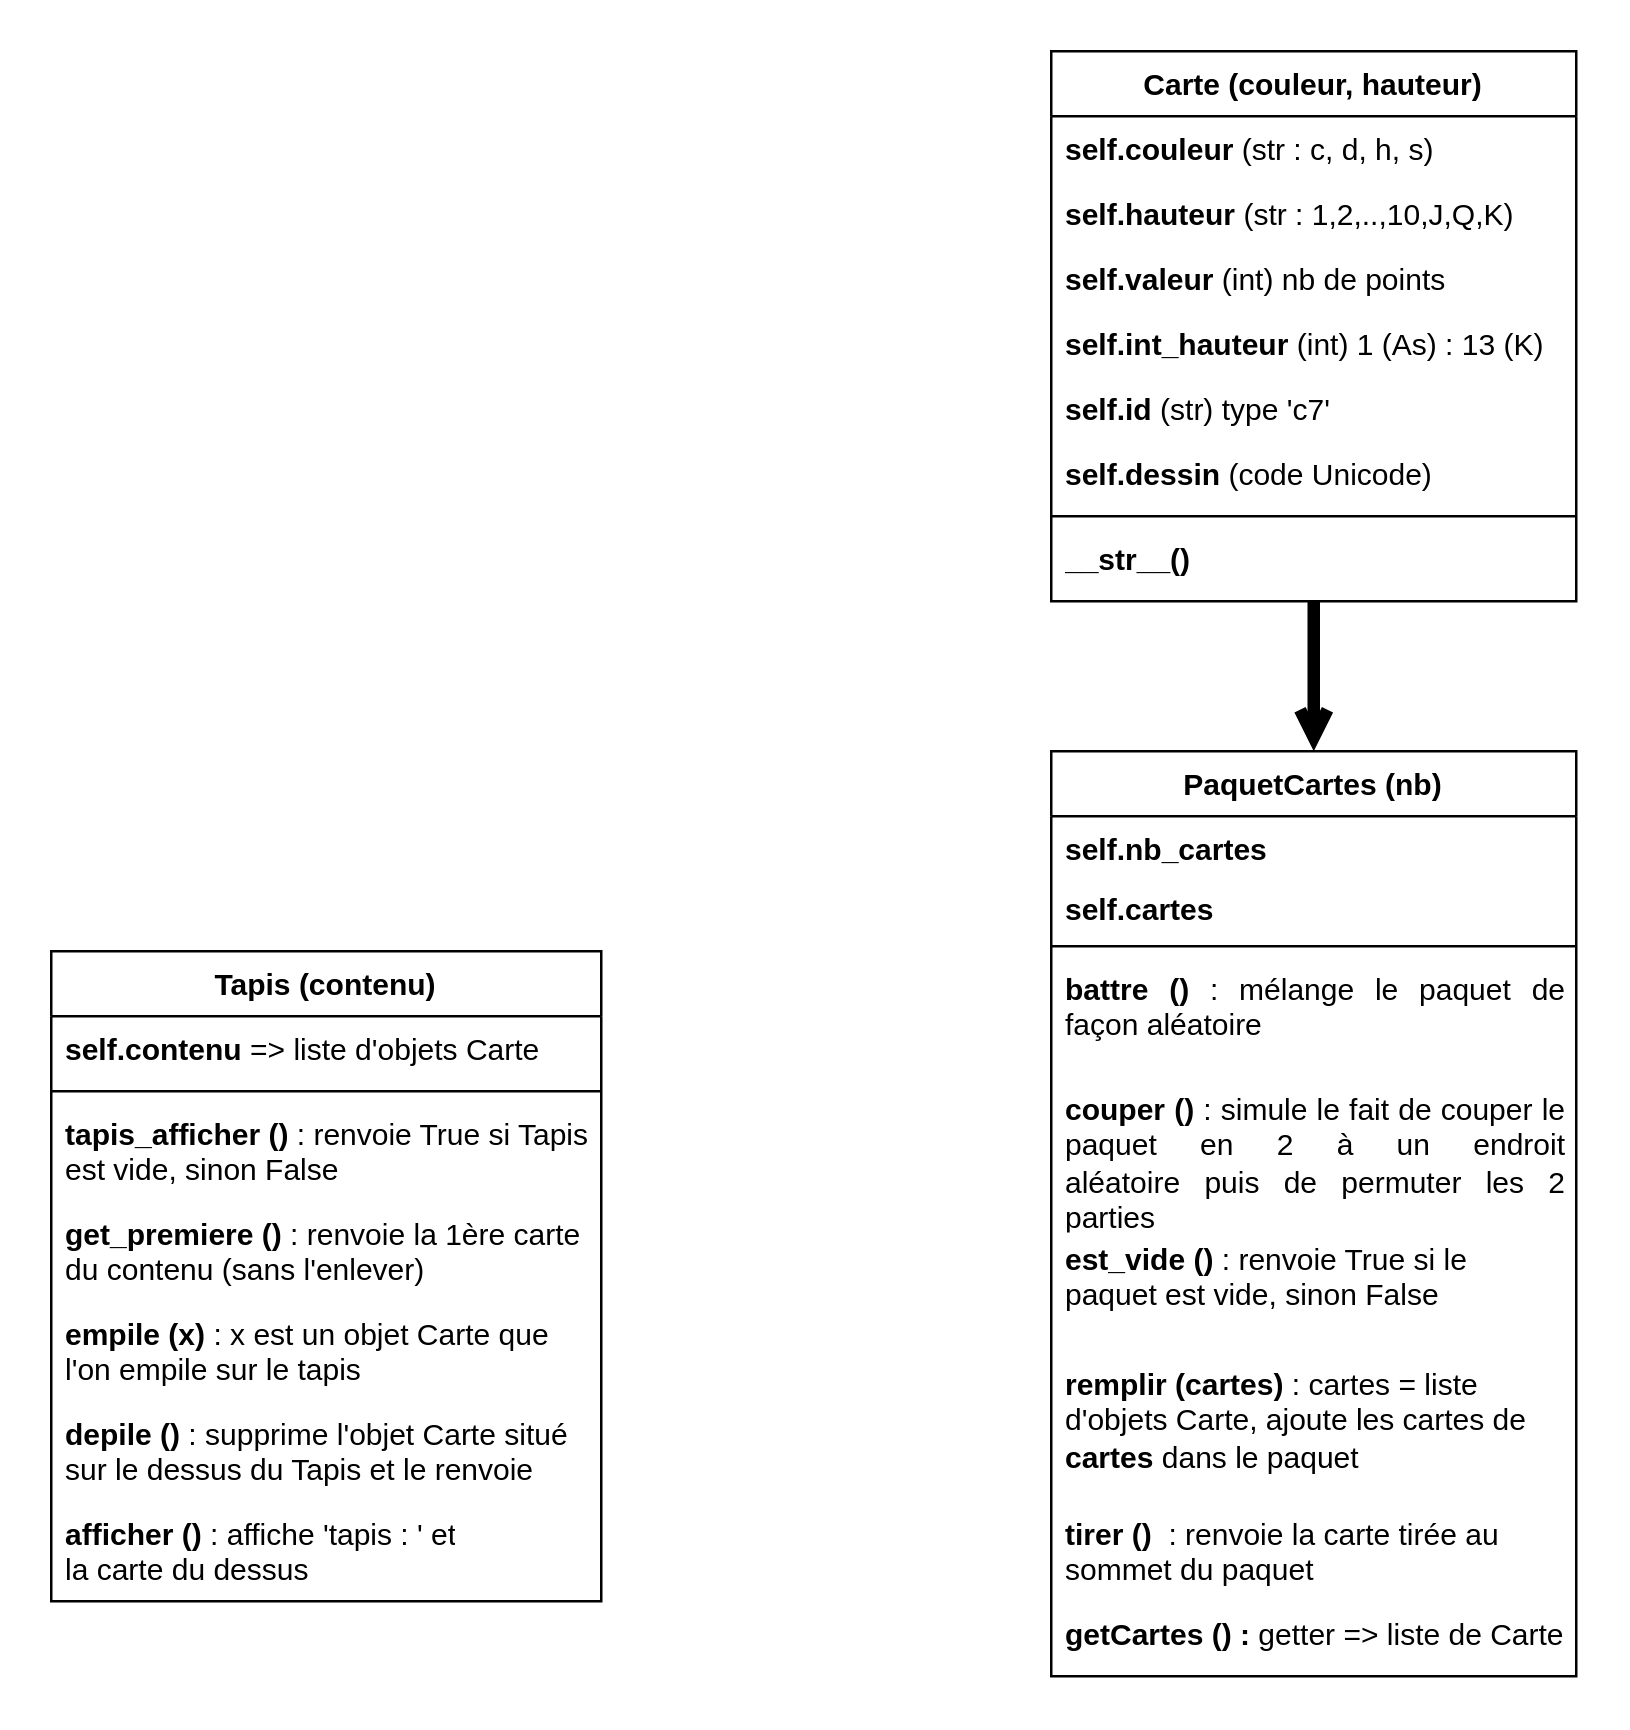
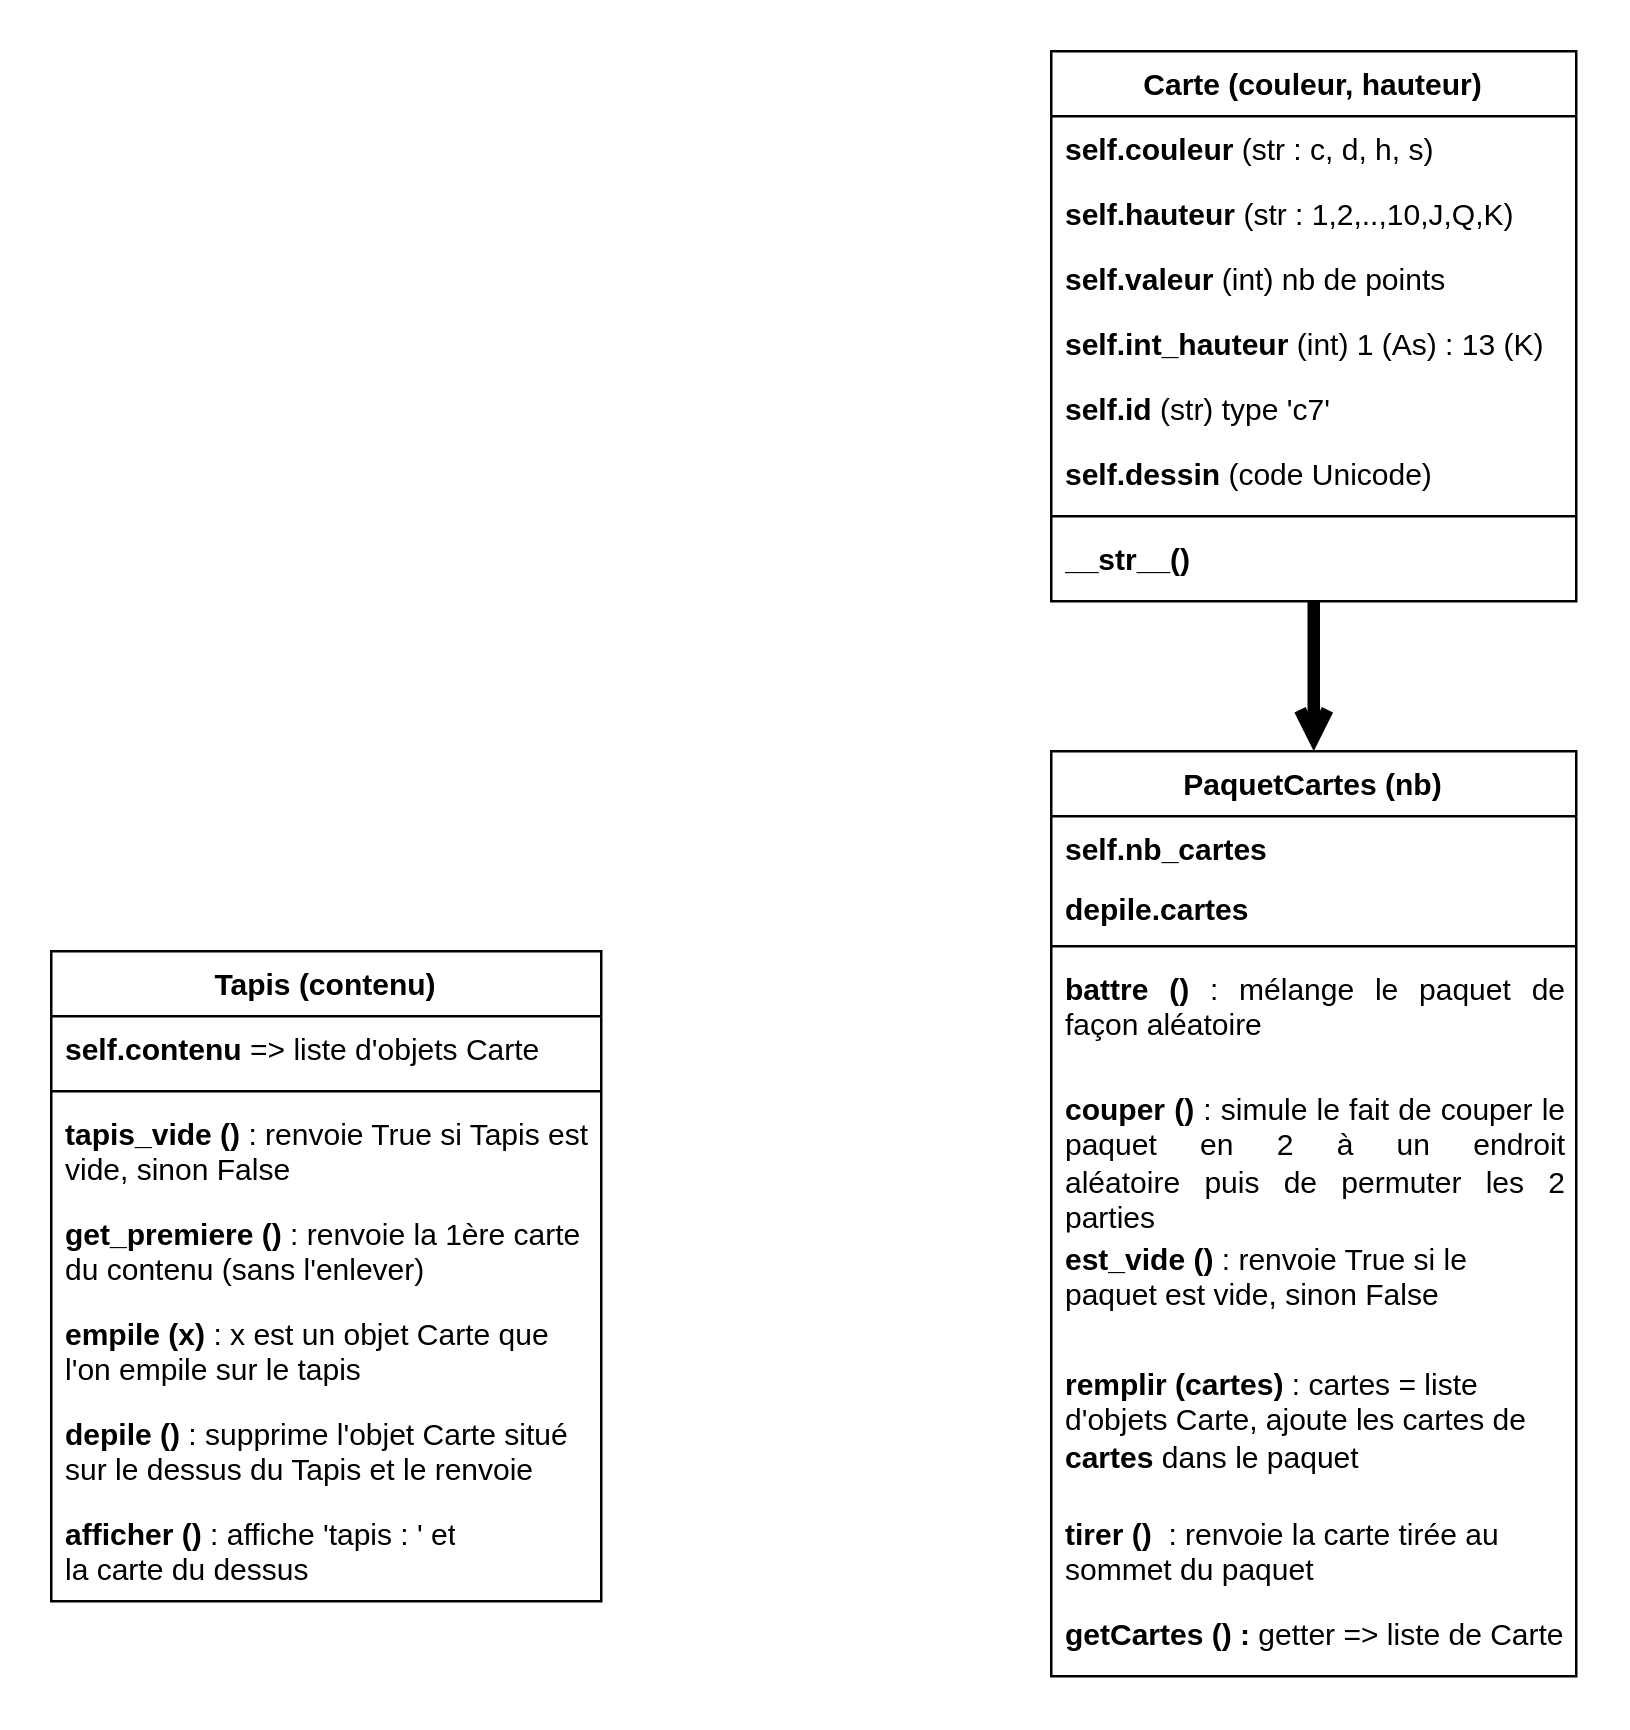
node "self.cartes": label "self.cartes" -> "depile.cartes"
node "tapis_afficher () : renvoie True si Tapis est vide, sinon False": label "tapis_afficher () : renvoie True si Tapis est vide, sinon False" -> "tapis_vide () : renvoie True si Tapis est vide, sinon False"
